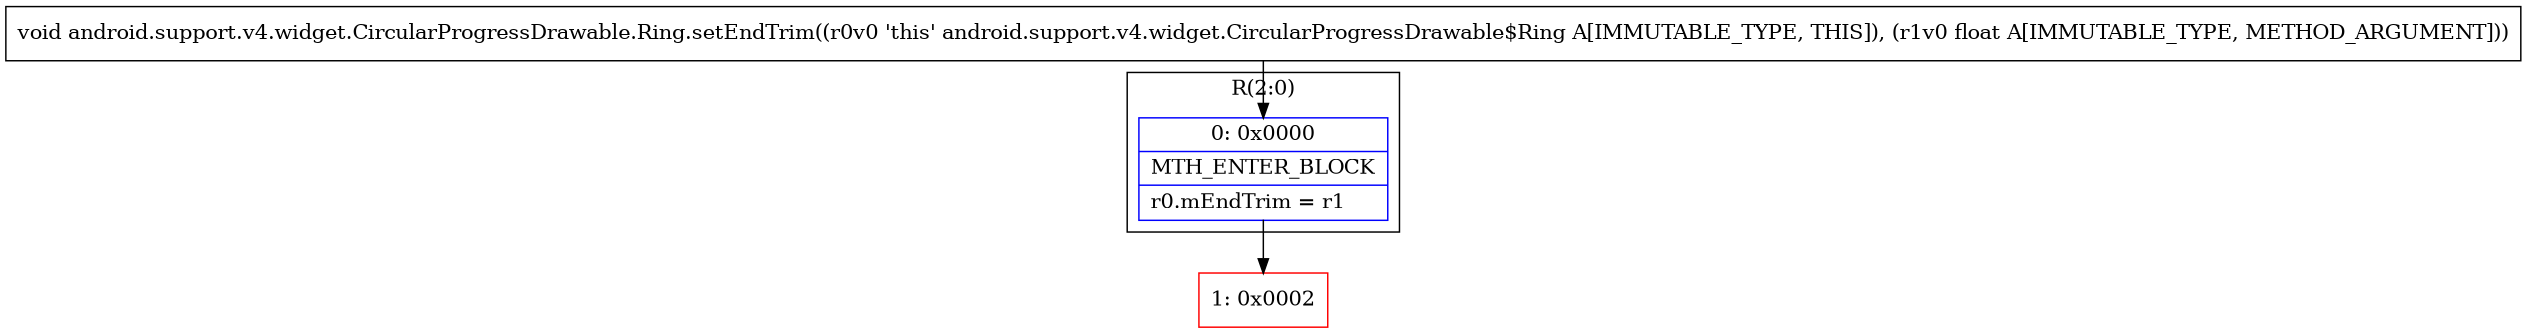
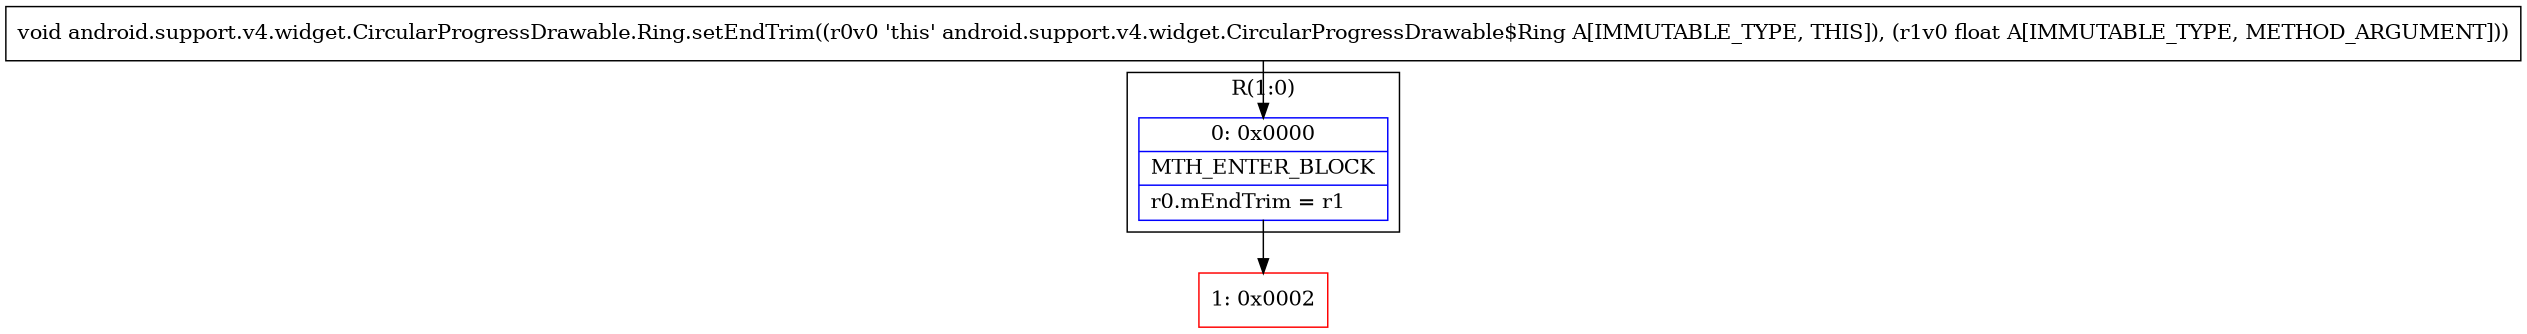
cluster "R(2:0)": label "R(2:0)" -> "R(1:0)"
